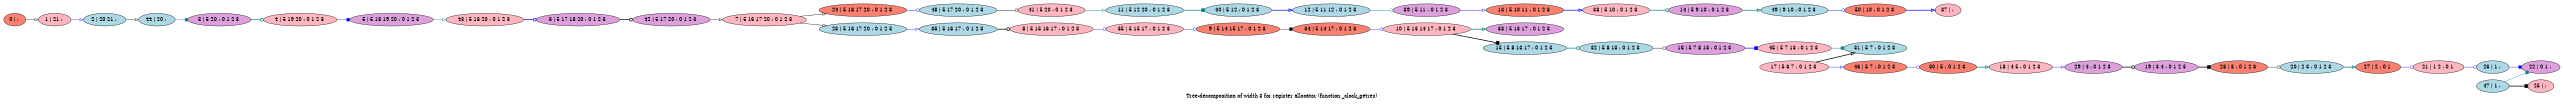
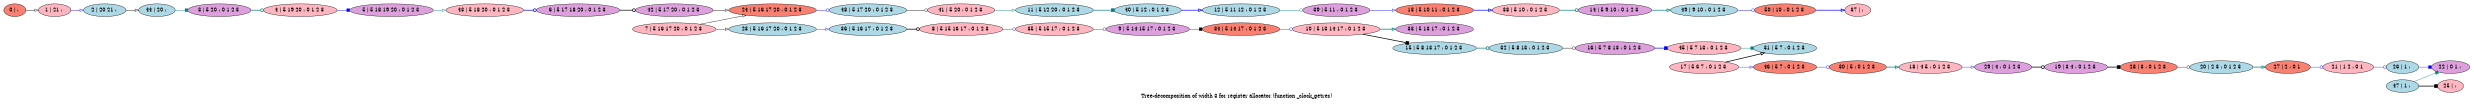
edge "42 | 5 17 20 : 0 1 2 3" -> "7 | 5 16 17 20 : 0 1 2 3": now "42 | 5 17 20 : 0 1 2 3" -> "24 | 5 16 17 20 : 0 1 2 3"
node "9 | 5 14 15 17 : 0 1 2 3": fillcolor salmon -> plum
